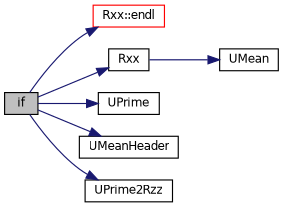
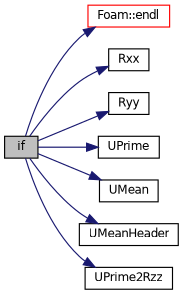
node "Rxx::endl": label "Rxx::endl" -> "Foam::endl"
edge "Rxx" -> "UMean": now "if" -> "UMean"
node "Ryy": added
